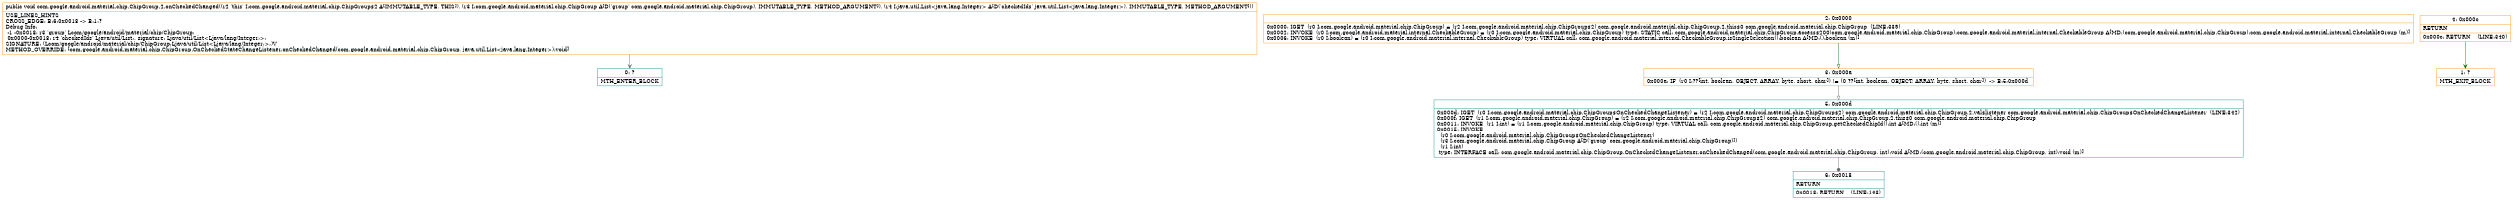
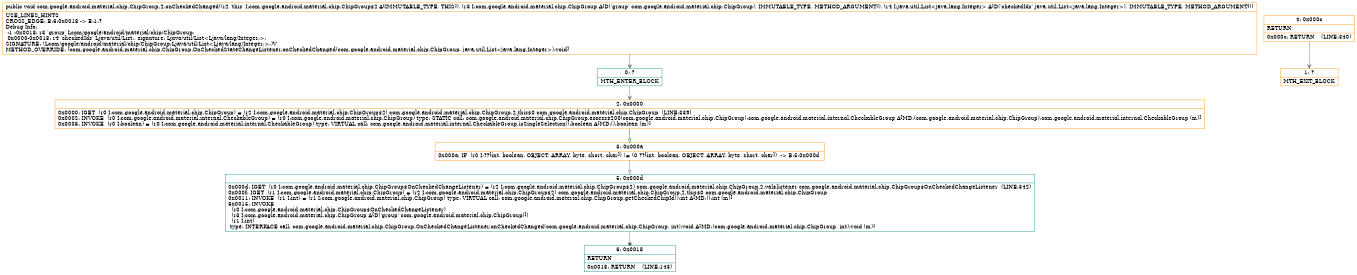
edge "4: 0x000c" -> "1: ?": color darkgreen -> gray40
edge "0: ?" -> "2: 0x0000": added
node "5: 0x000d": text "0x0015: INVOKE" -> "6x0015: INVOKE"
